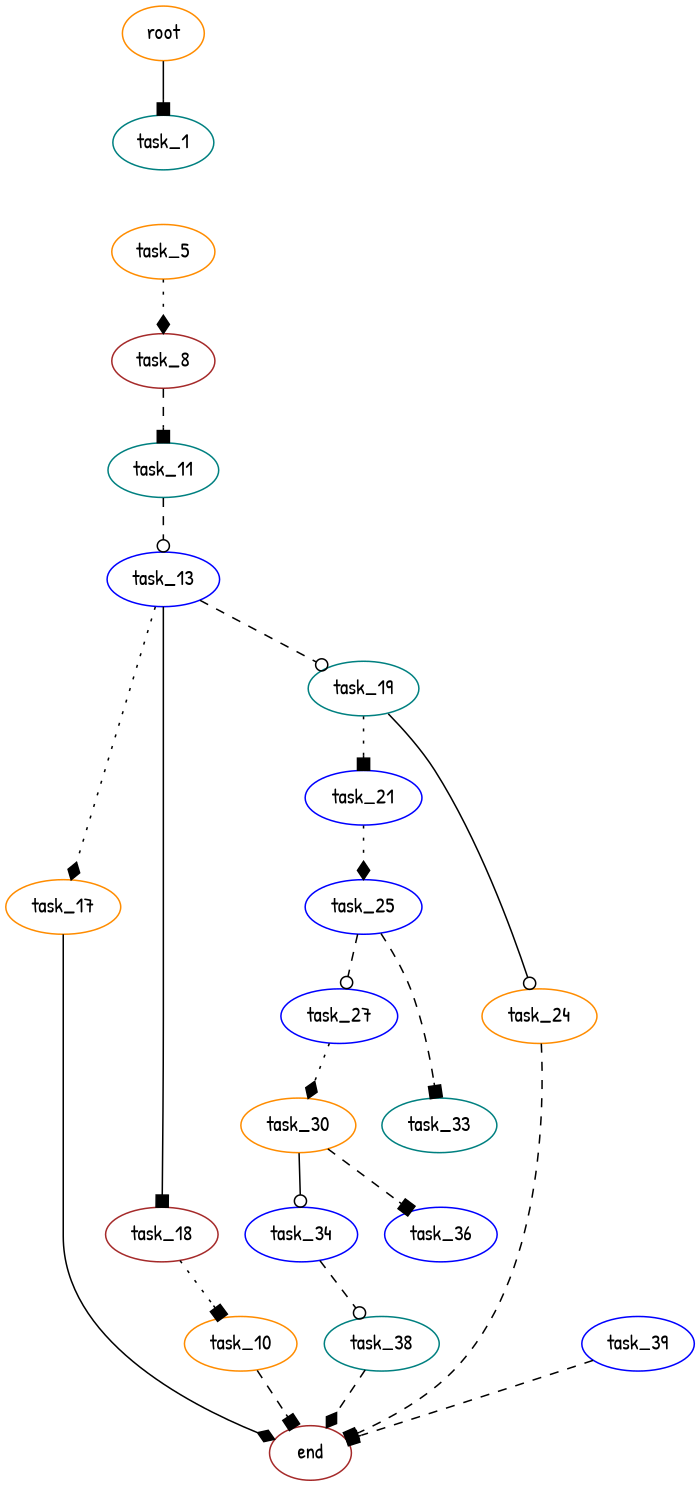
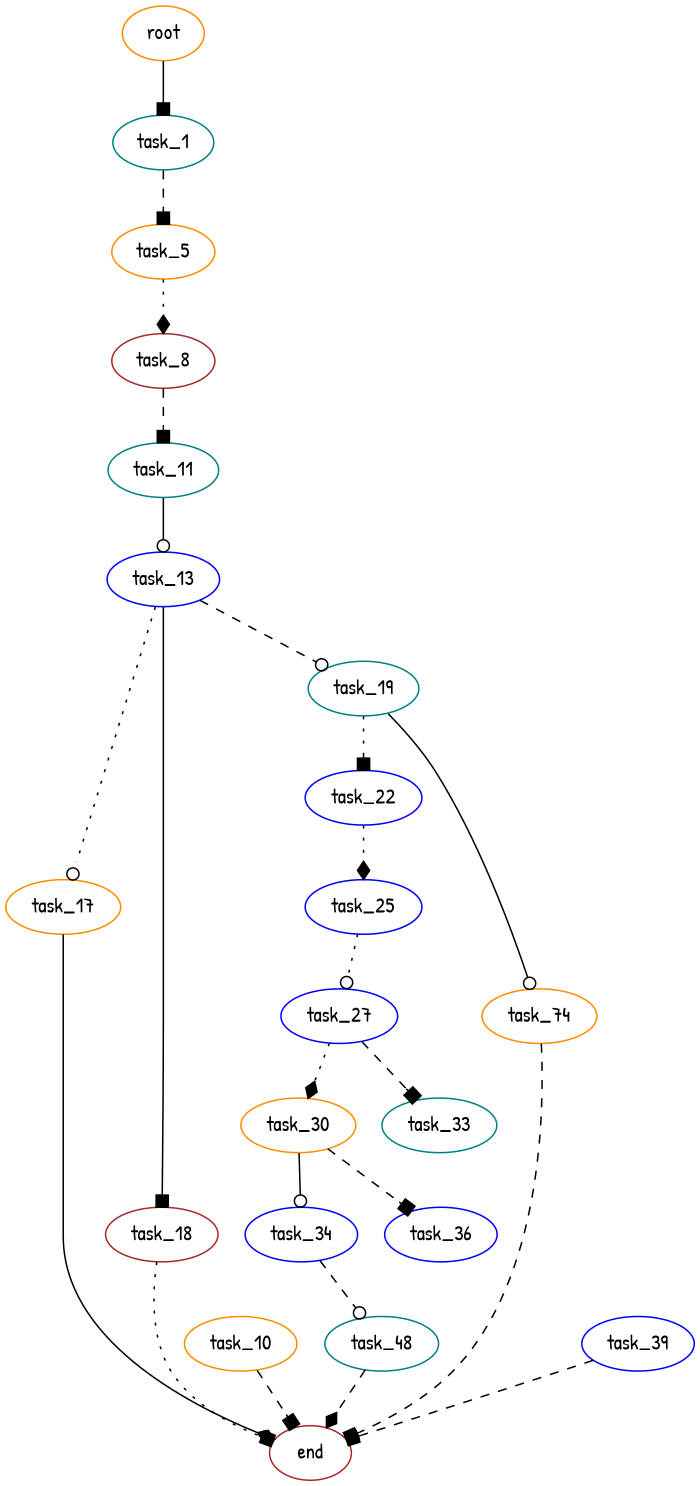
edge "task_1" -> "task_5": added
edge "task_11" -> "task_13": style dashed -> solid
edge "task_13" -> "task_17": arrowhead diamond -> odot
node "task_21": label "task_21" -> "task_22"
edge "task_25" -> "task_27": style dashed -> dotted
edge "task_25" -> "task_33": now "task_27" -> "task_33"
node "task_24": label "task_24" -> "task_74"
edge "task_18" -> "task_10": now "task_18" -> "end"
node "task_38": label "task_38" -> "task_48"
